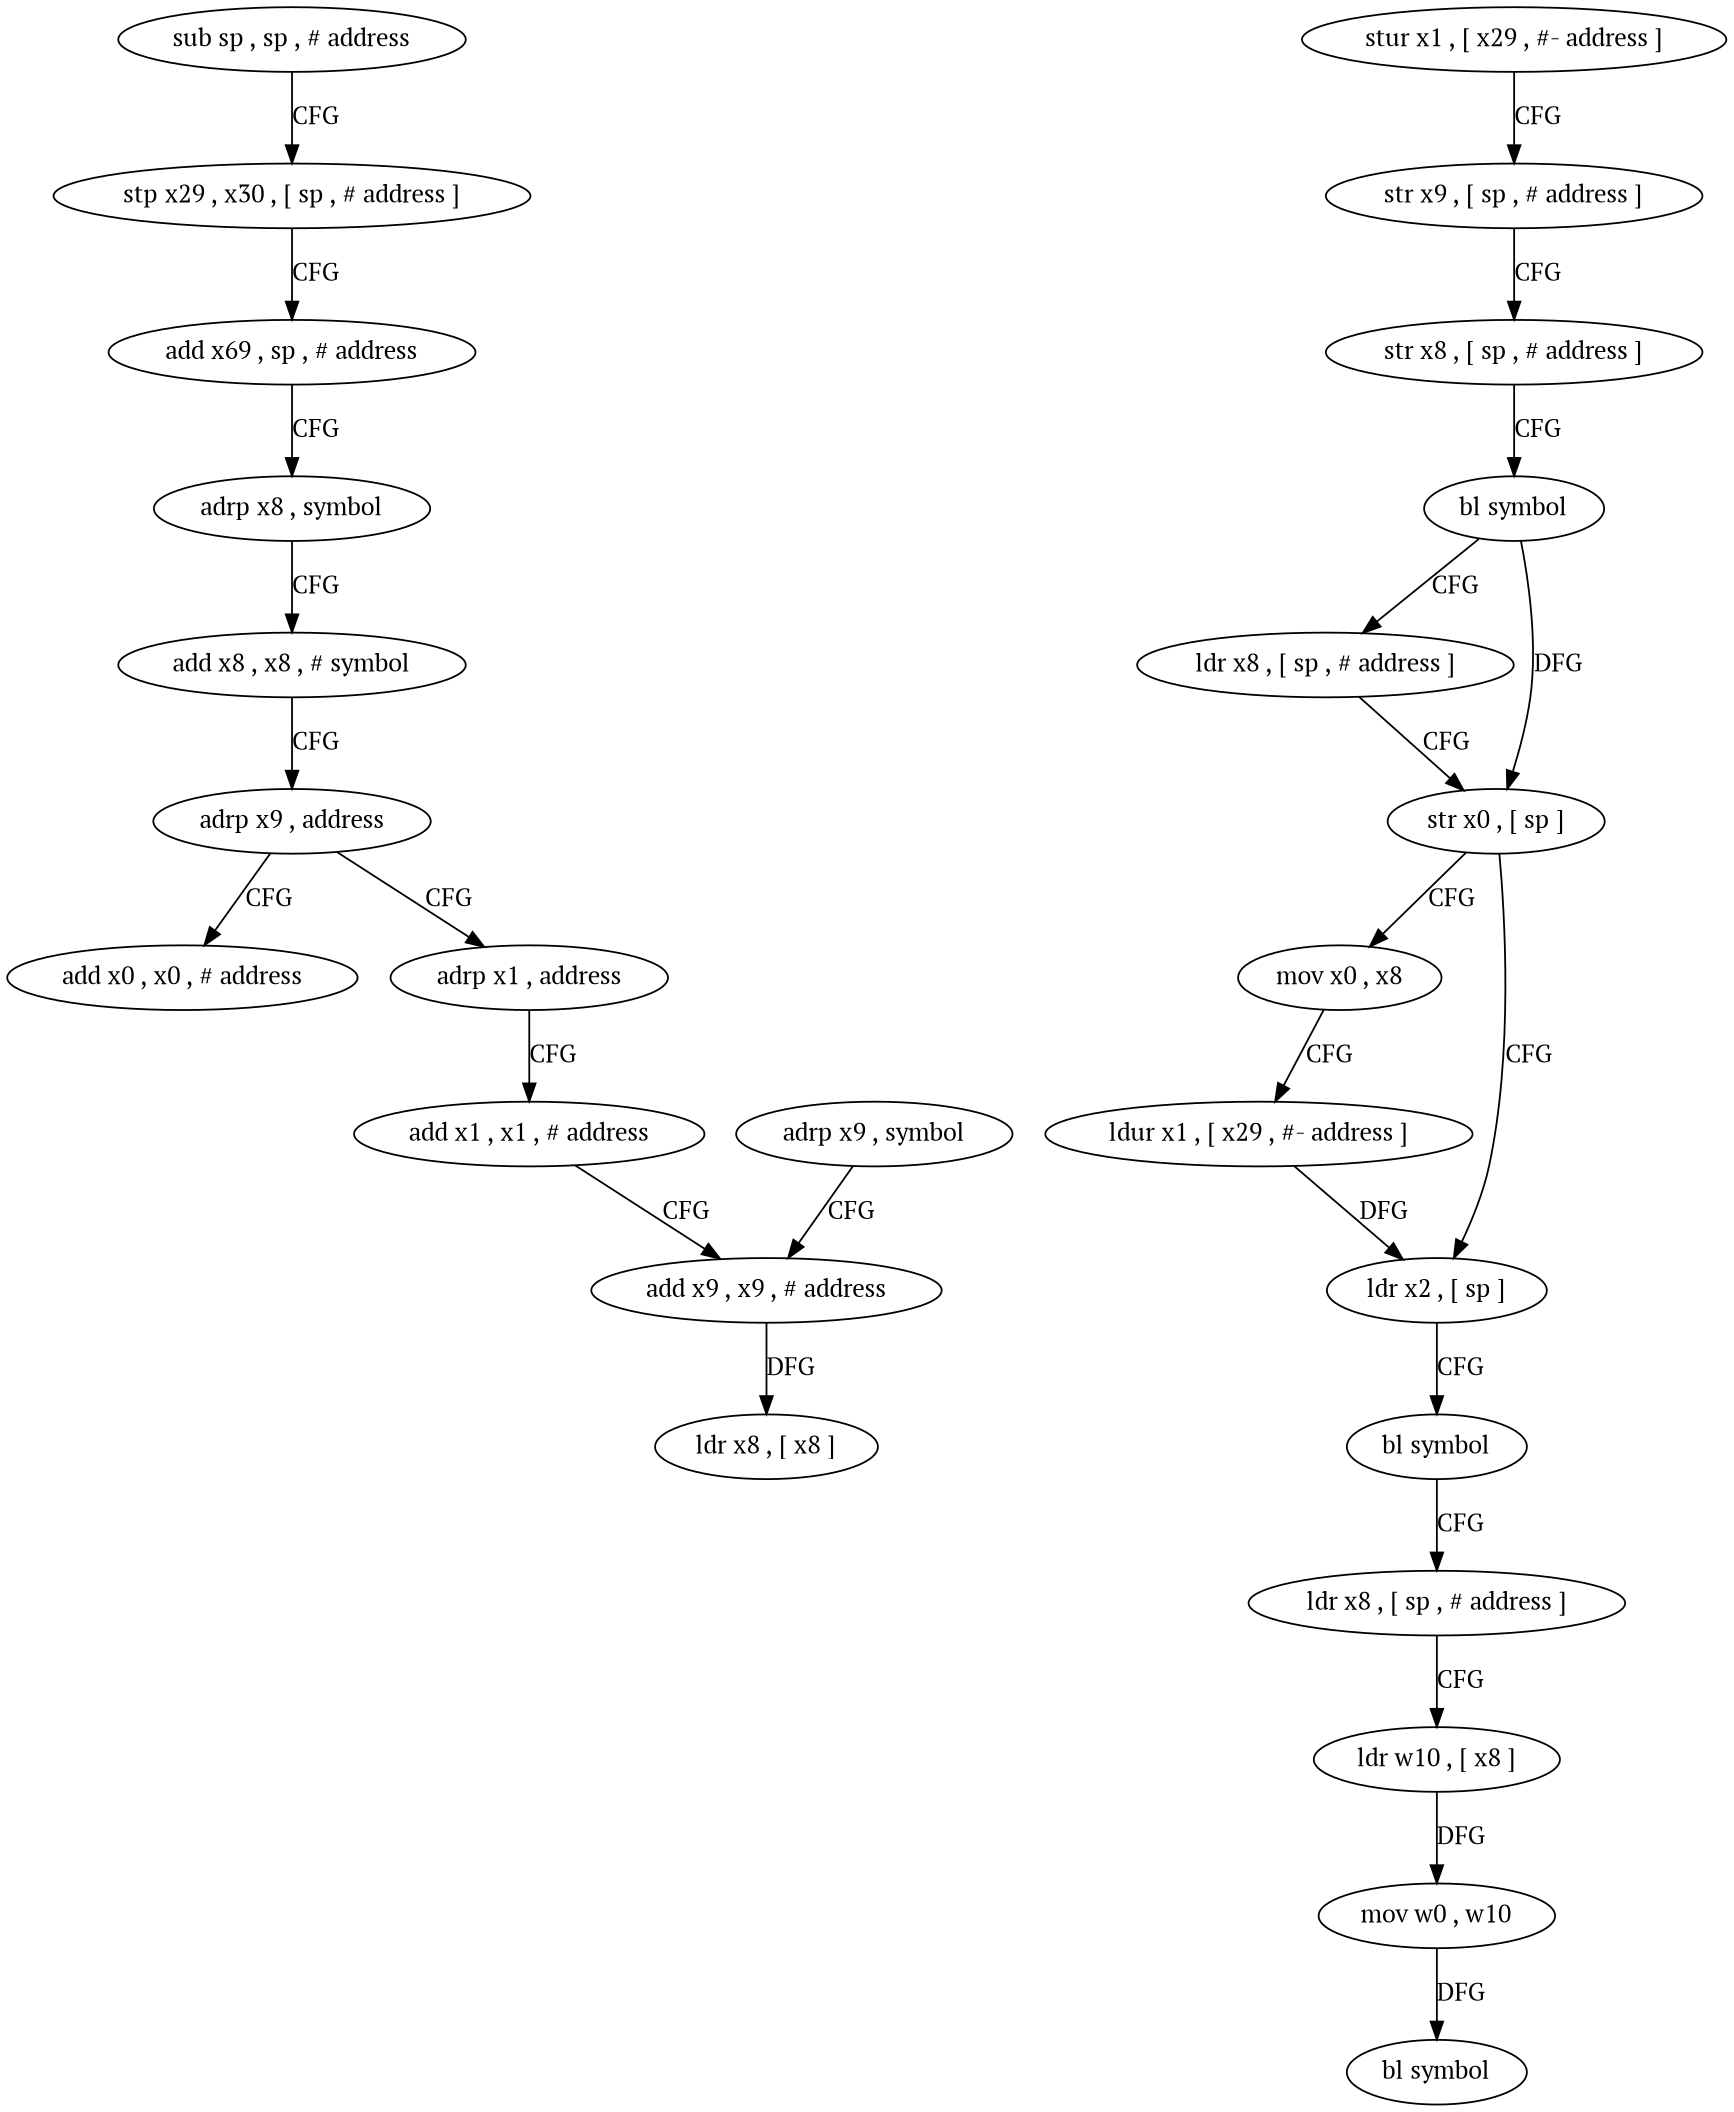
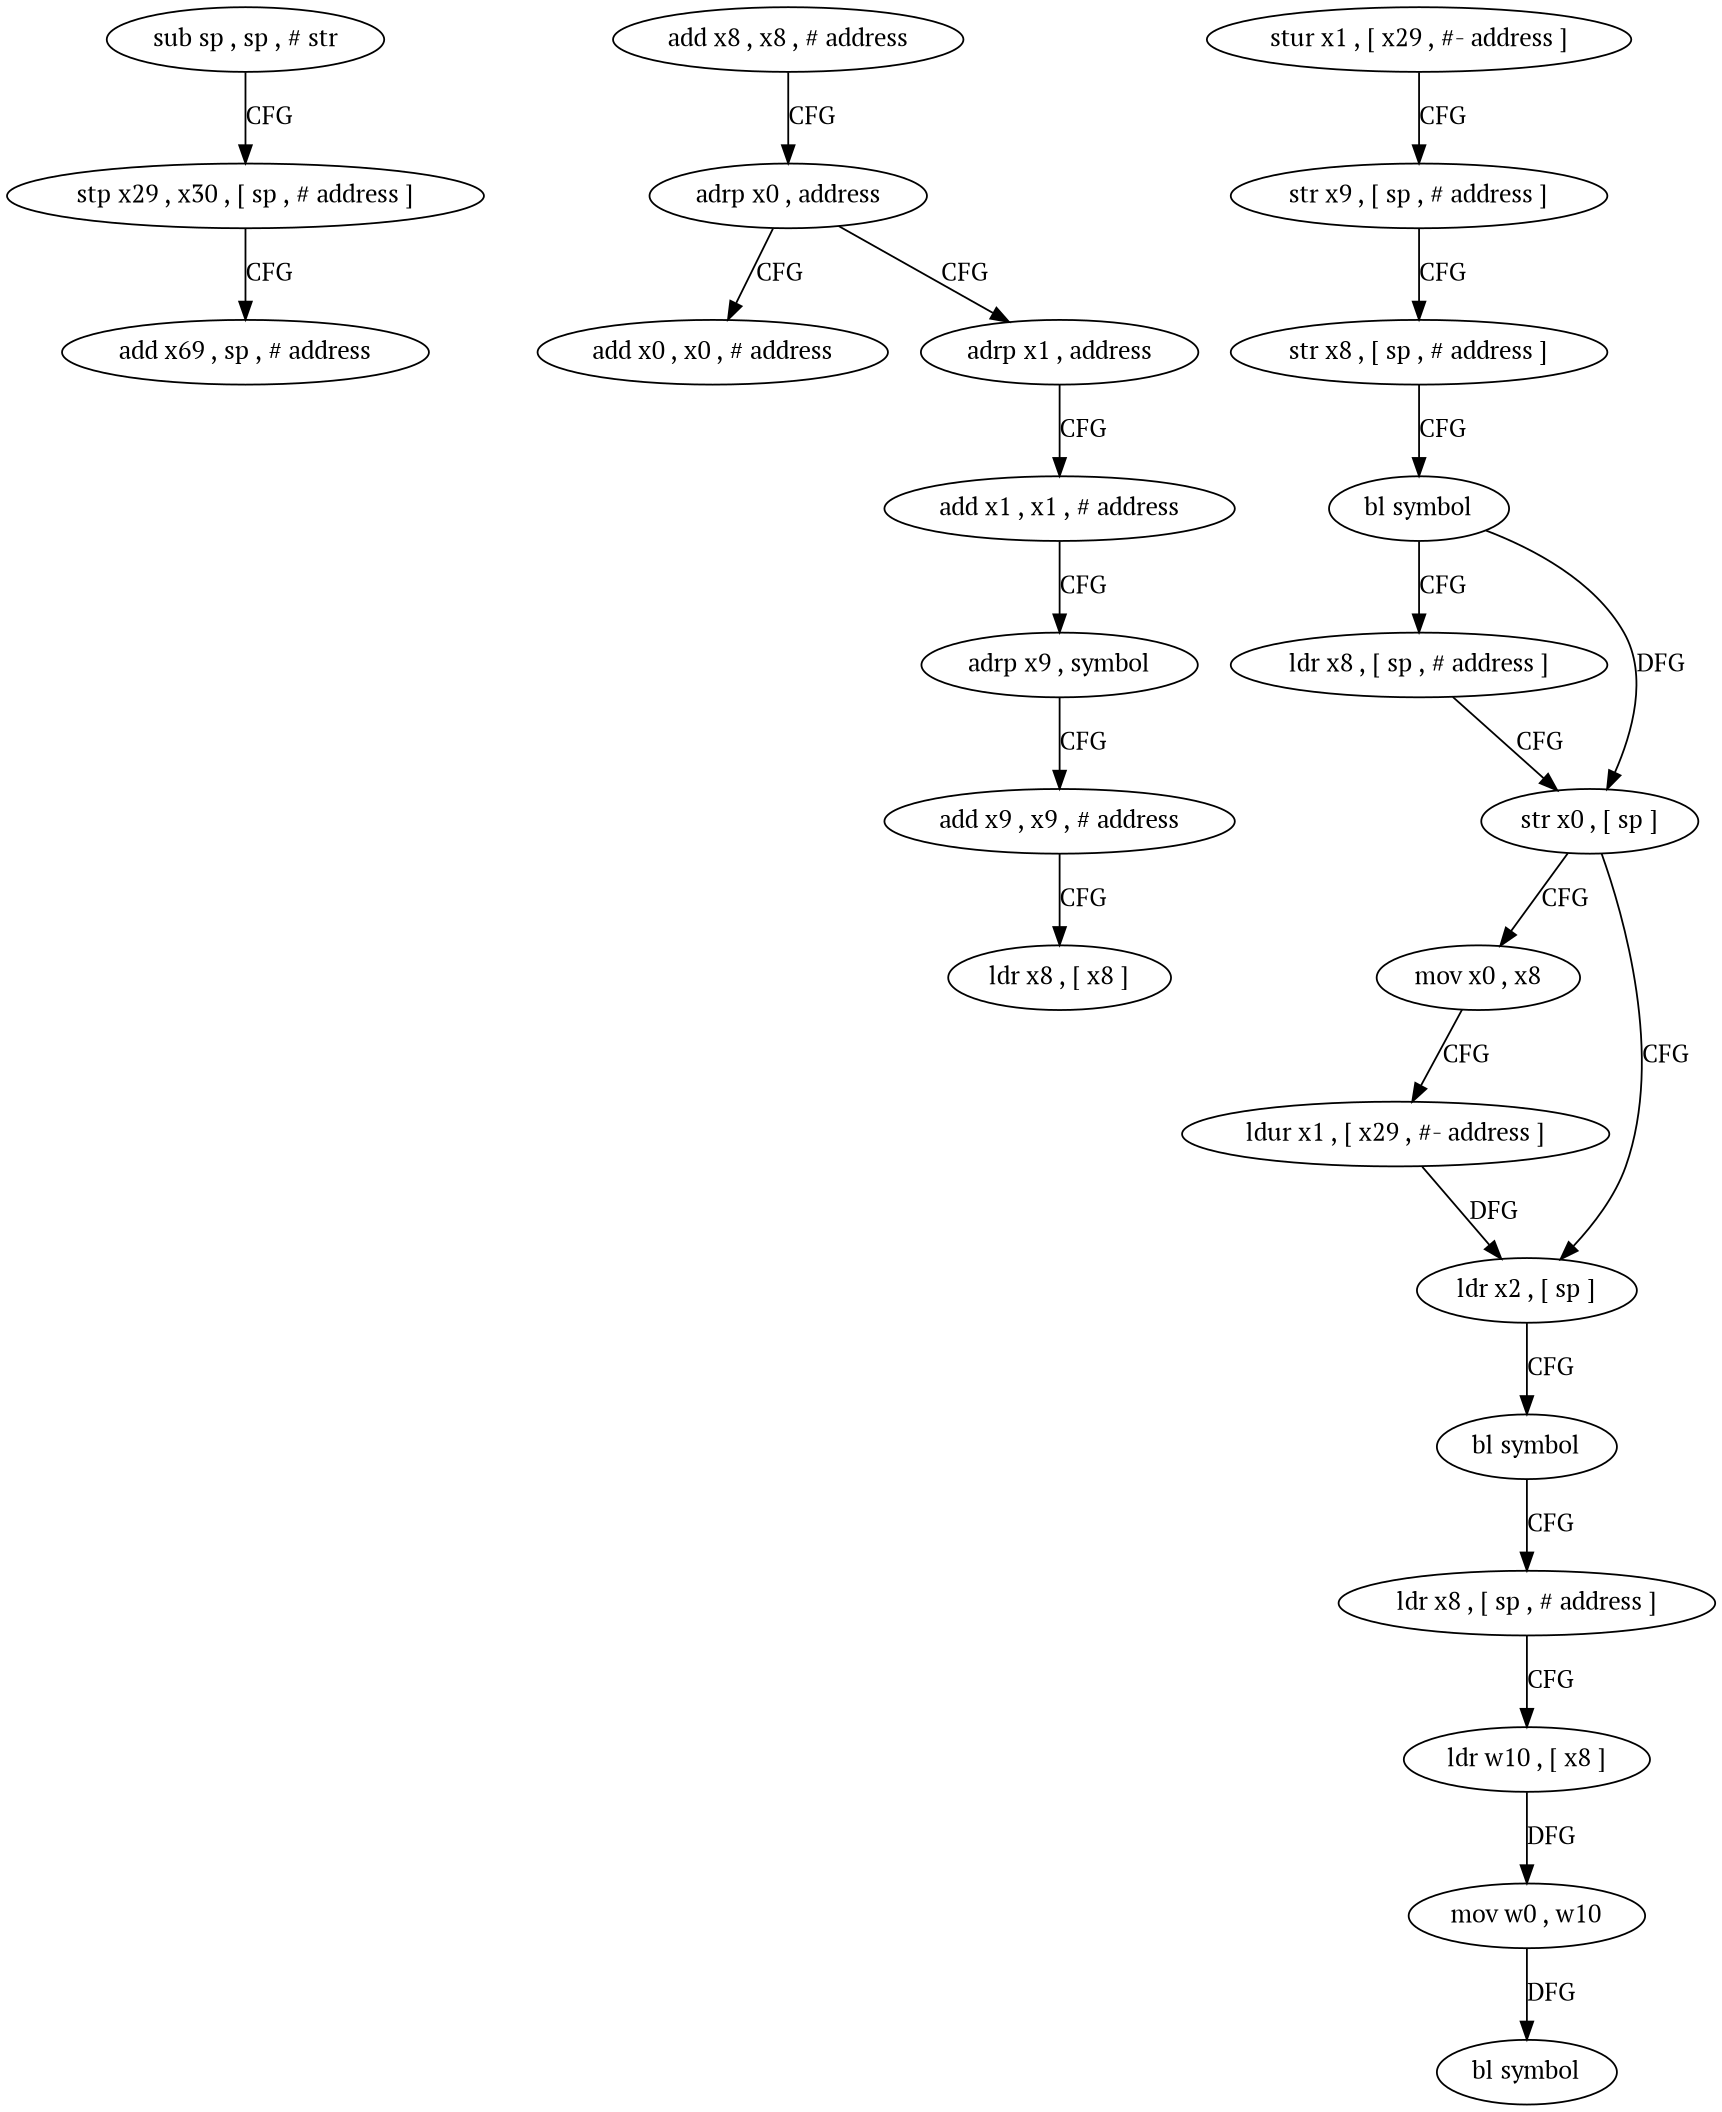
node "sub sp , sp , # address": label "sub sp , sp , # address" -> "sub sp , sp , # str"
node "adrp x8 , symbol": removed
node "add x8 , x8 , # symbol": label "add x8 , x8 , # symbol" -> "add x8 , x8 , # address"
node "adrp x9 , address": label "adrp x9 , address" -> "adrp x0 , address"
edge "add x1 , x1 , # address" -> "add x9 , x9 , # address": now "add x1 , x1 , # address" -> "adrp x9 , symbol"
edge "add x9 , x9 , # address" -> "ldr x8 , [ x8 ]": label "DFG" -> "CFG"
